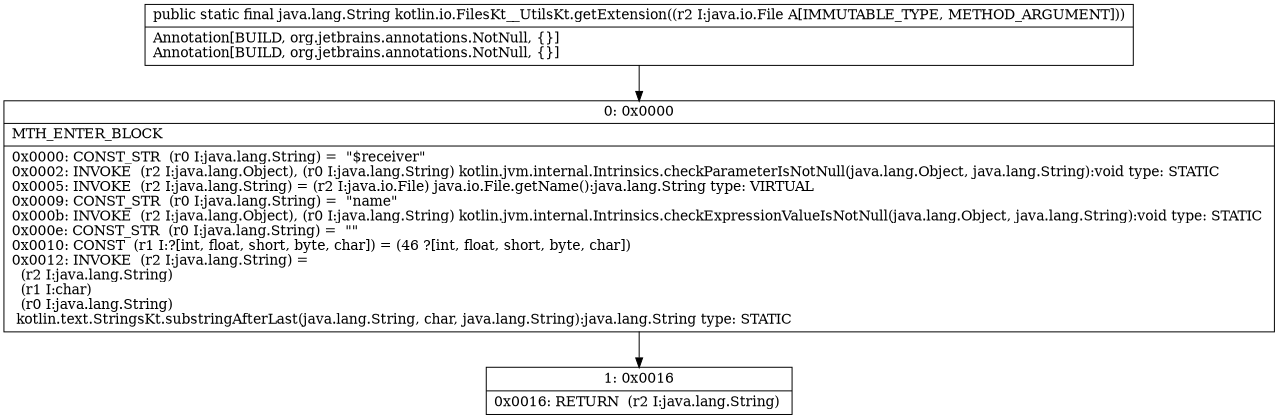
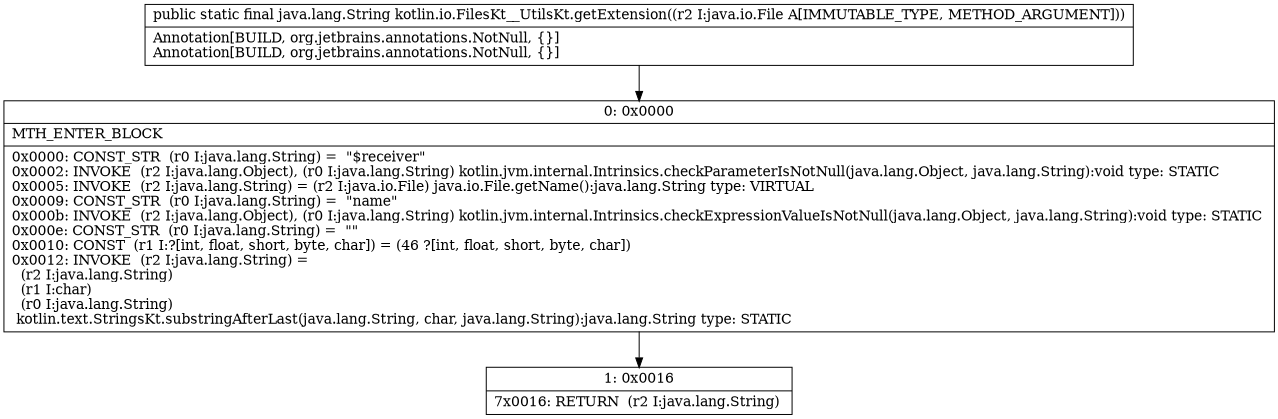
node "1: 0x0016": text "0x0016: RETURN  (r2 I:java.lang.String)" -> "7x0016: RETURN  (r2 I:java.lang.String)"
